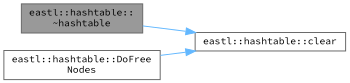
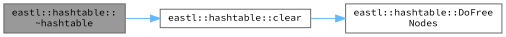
edge "eastl::hashtable::DoFree Nodes" -> "eastl::hashtable::clear": reversed
